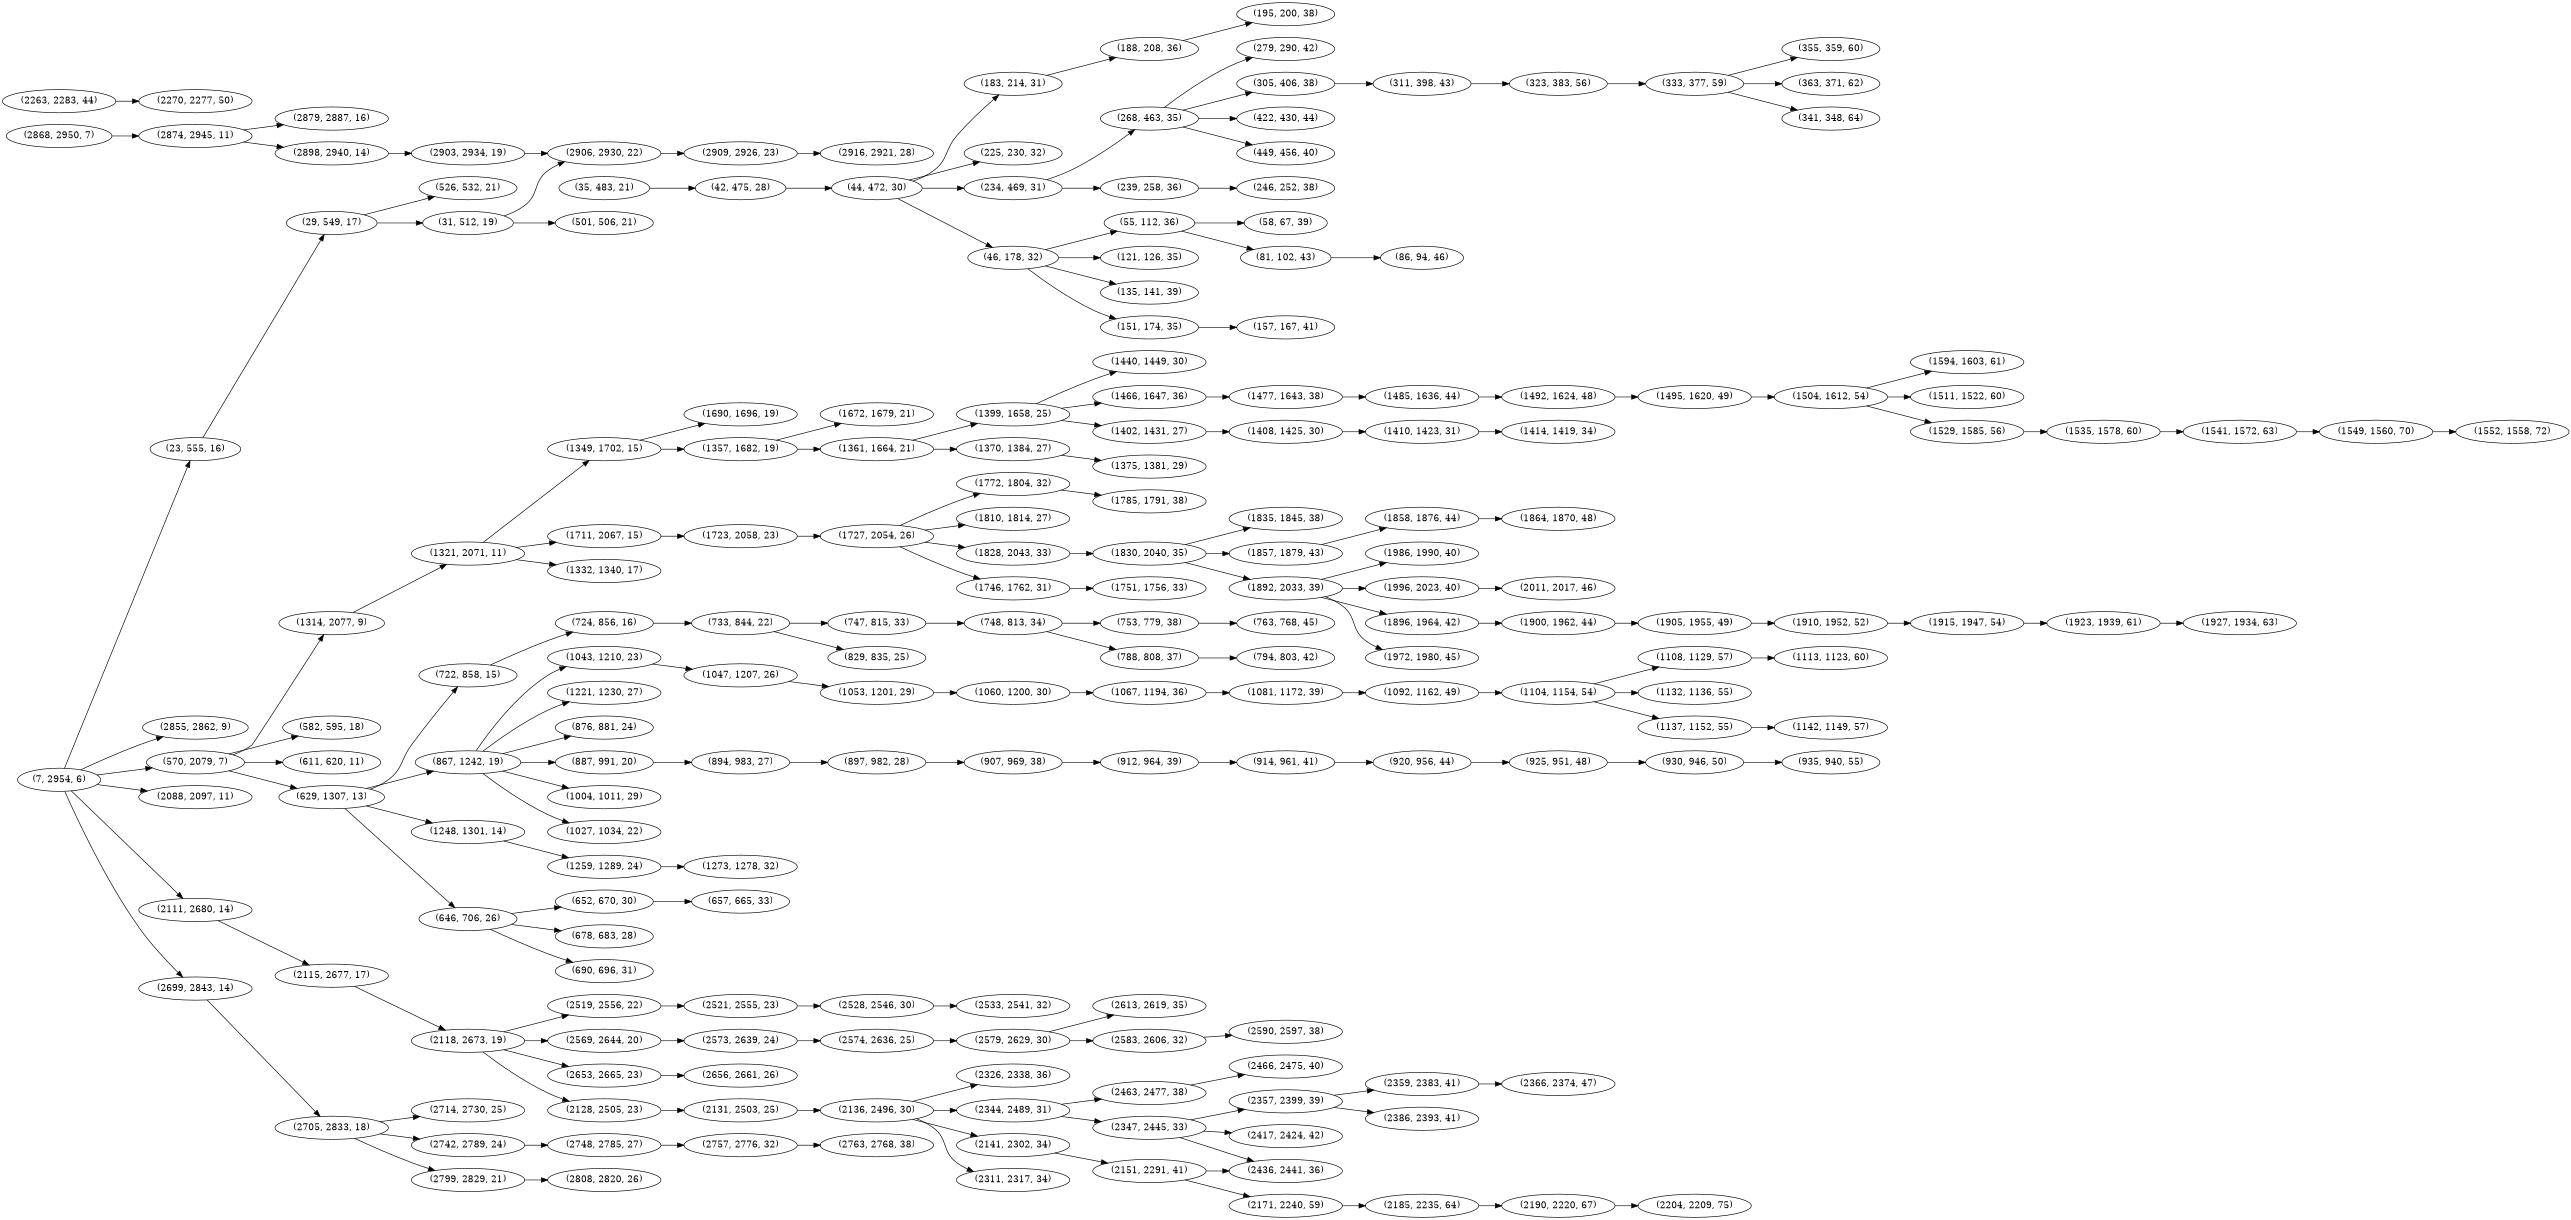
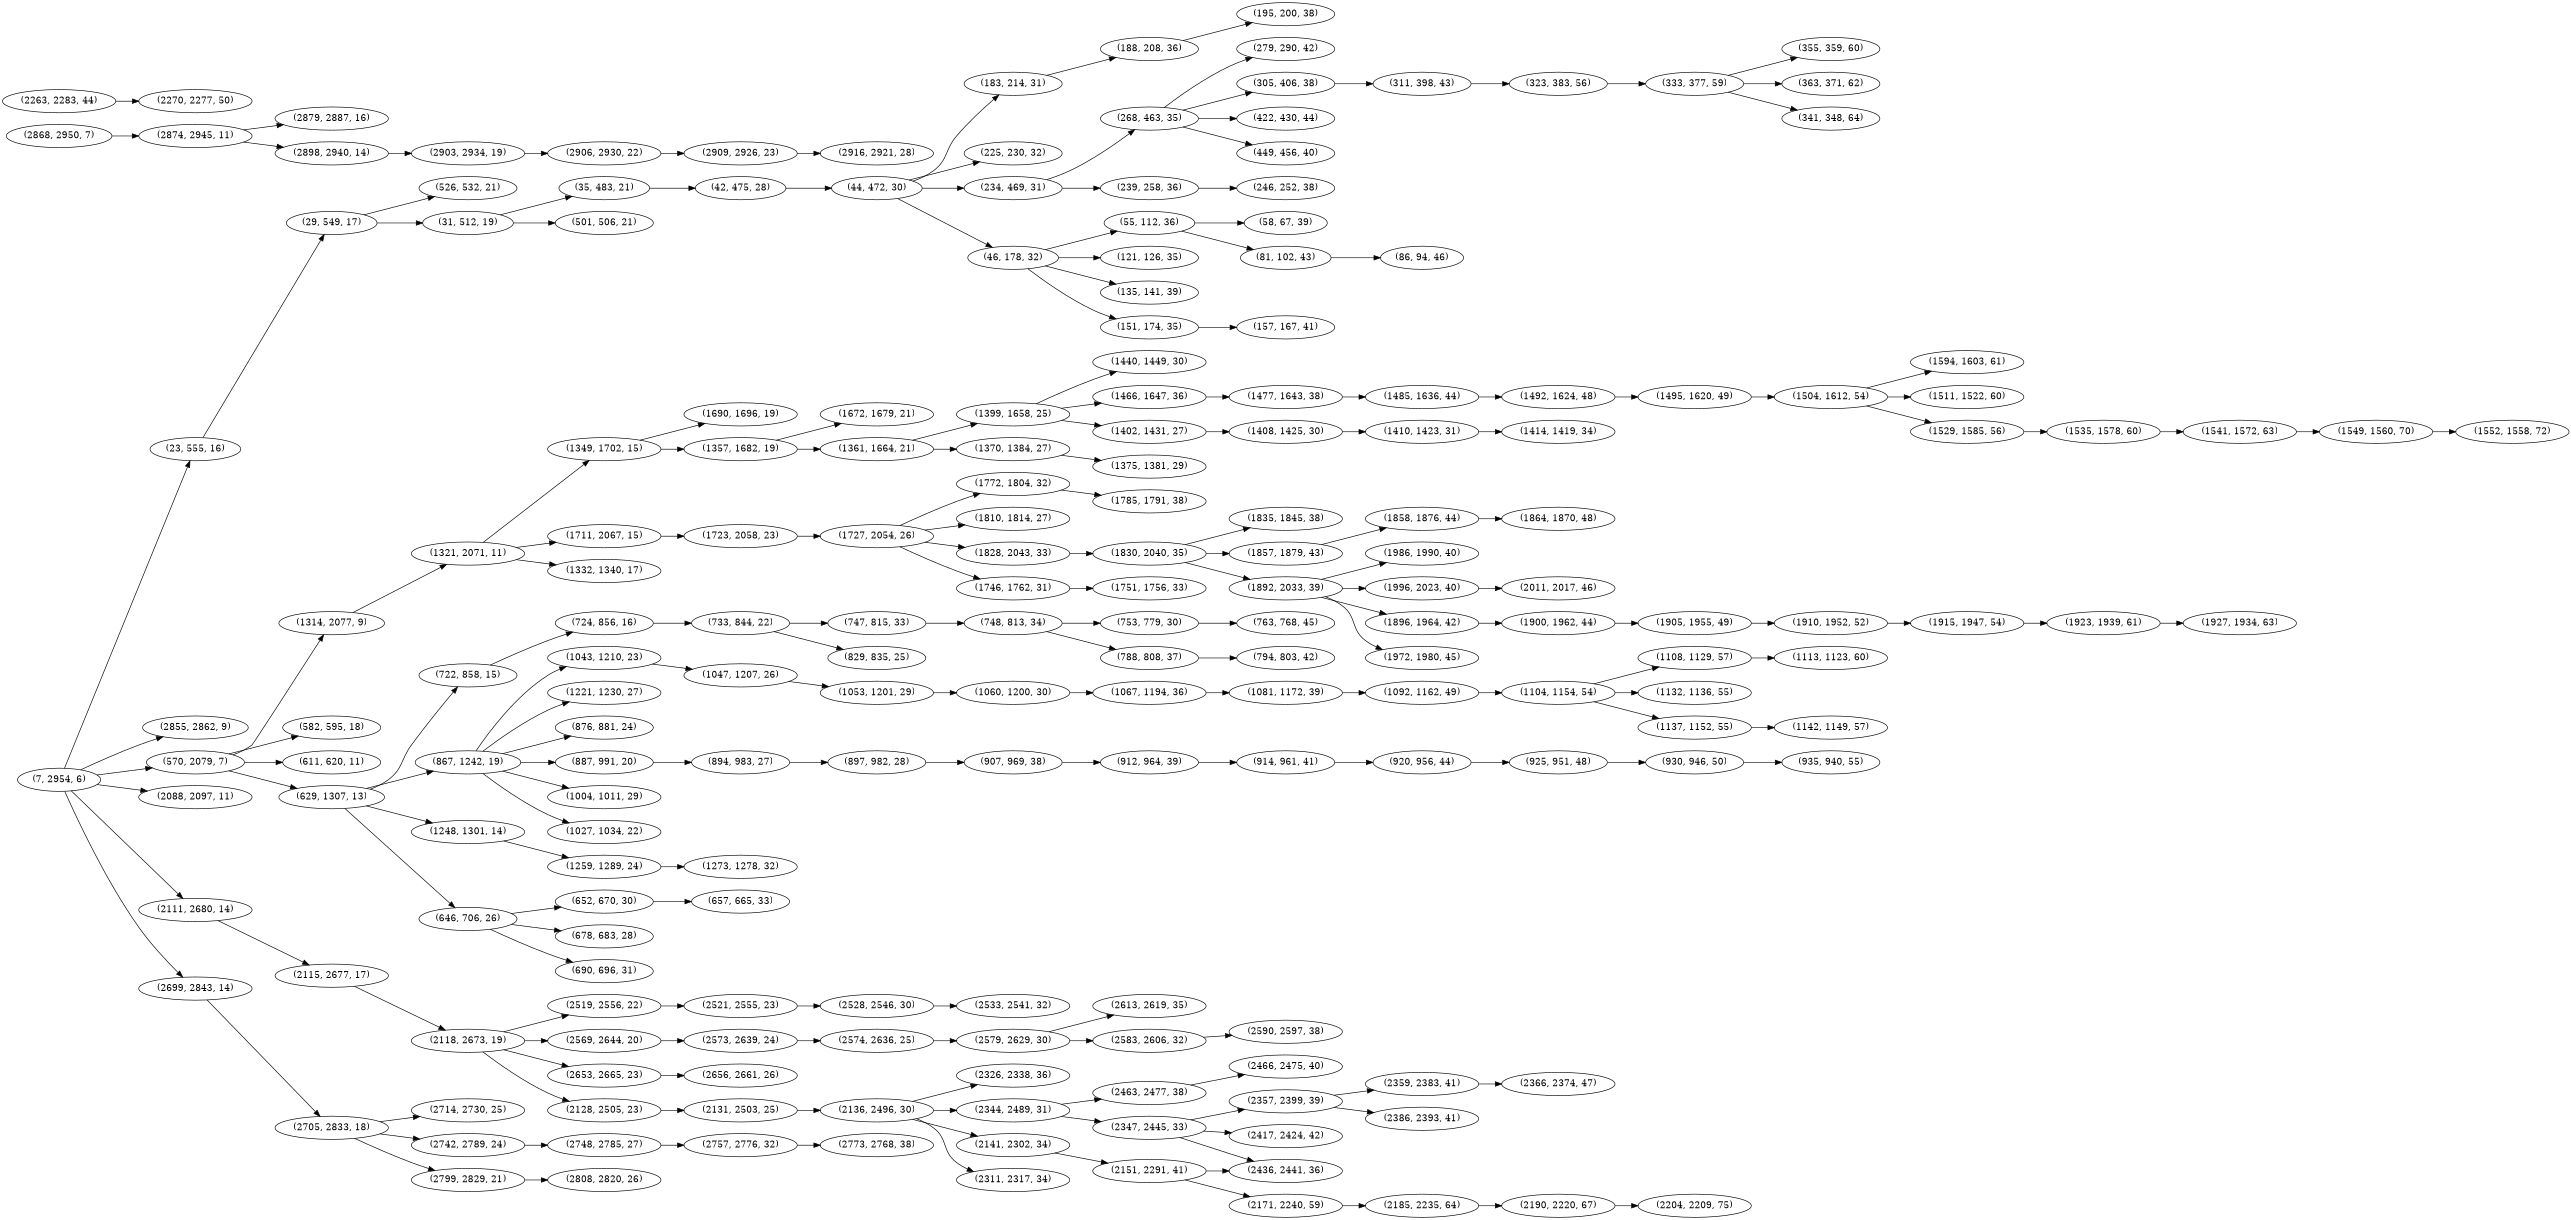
edge "(31, 512, 19)" -> "(2906, 2930, 22)": now "(31, 512, 19)" -> "(35, 483, 21)"
node "(753, 779, 38)": label "(753, 779, 38)" -> "(753, 779, 30)"
node "(2763, 2768, 38)": label "(2763, 2768, 38)" -> "(2773, 2768, 38)"
